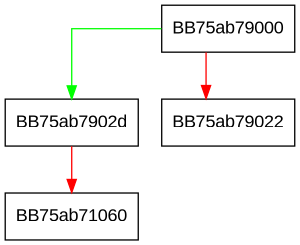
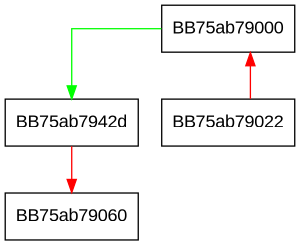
edge "BB75ab79000" -> "BB75ab79022": reversed
node "BB75ab7902d": label "BB75ab7902d" -> "BB75ab7942d"
node "BB75ab71060": label "BB75ab71060" -> "BB75ab79060"
